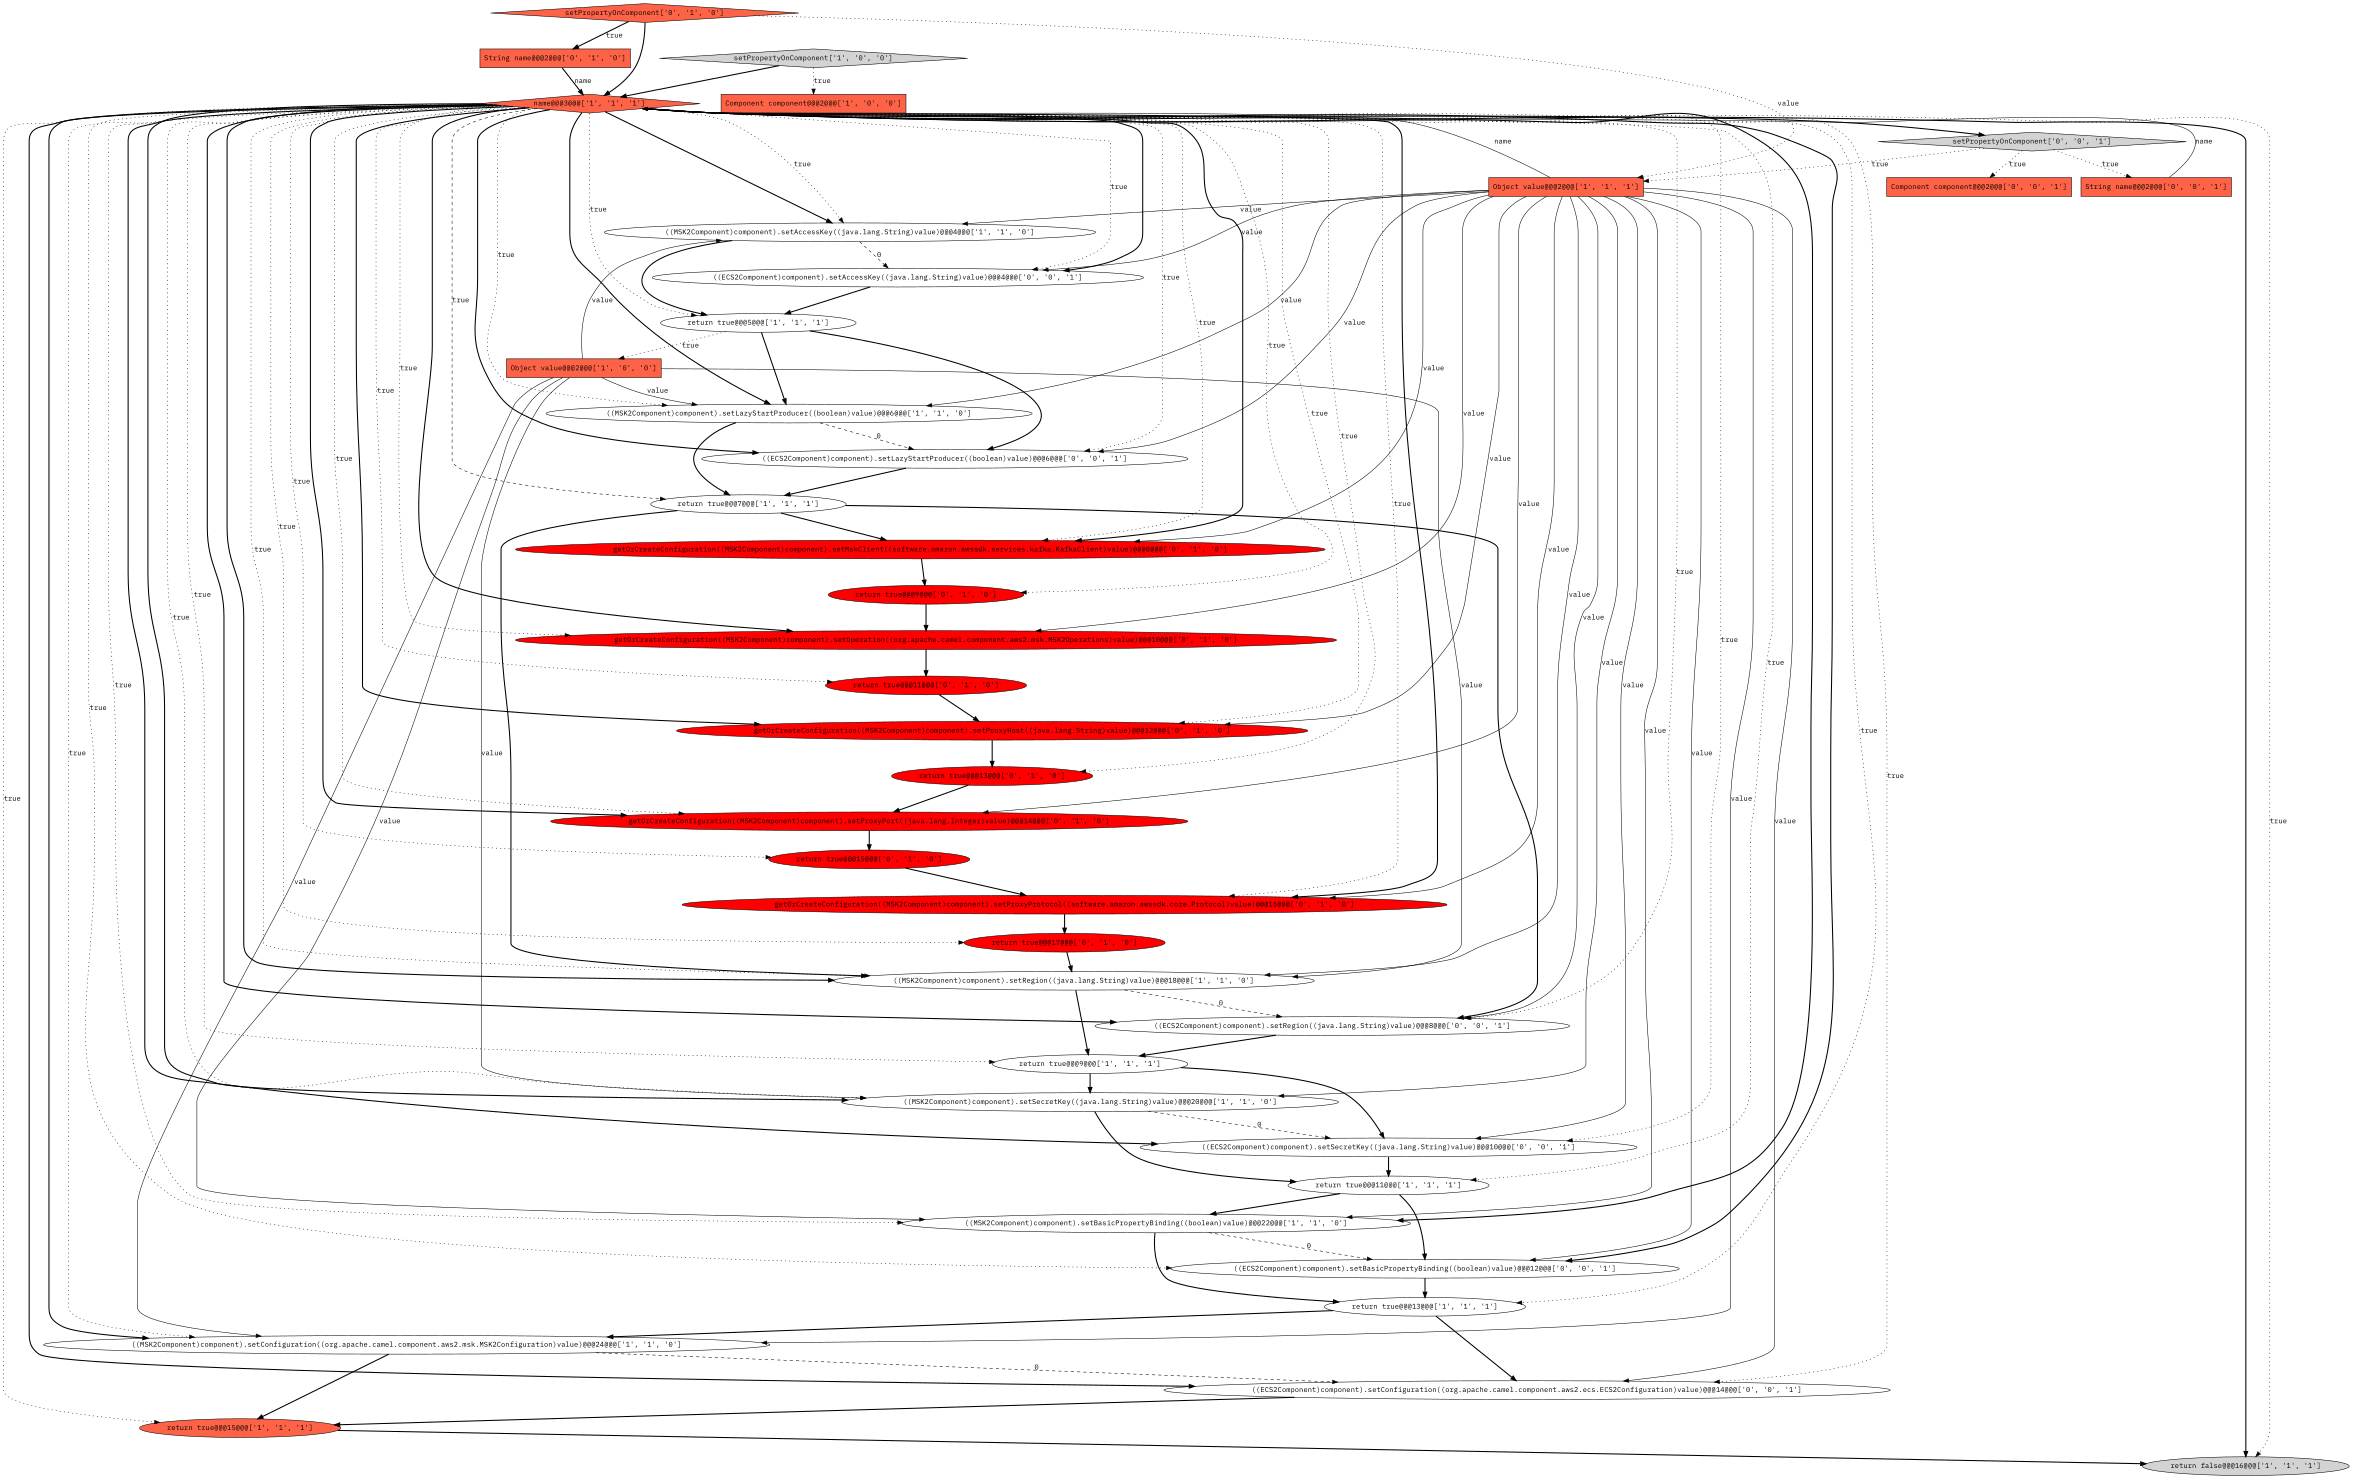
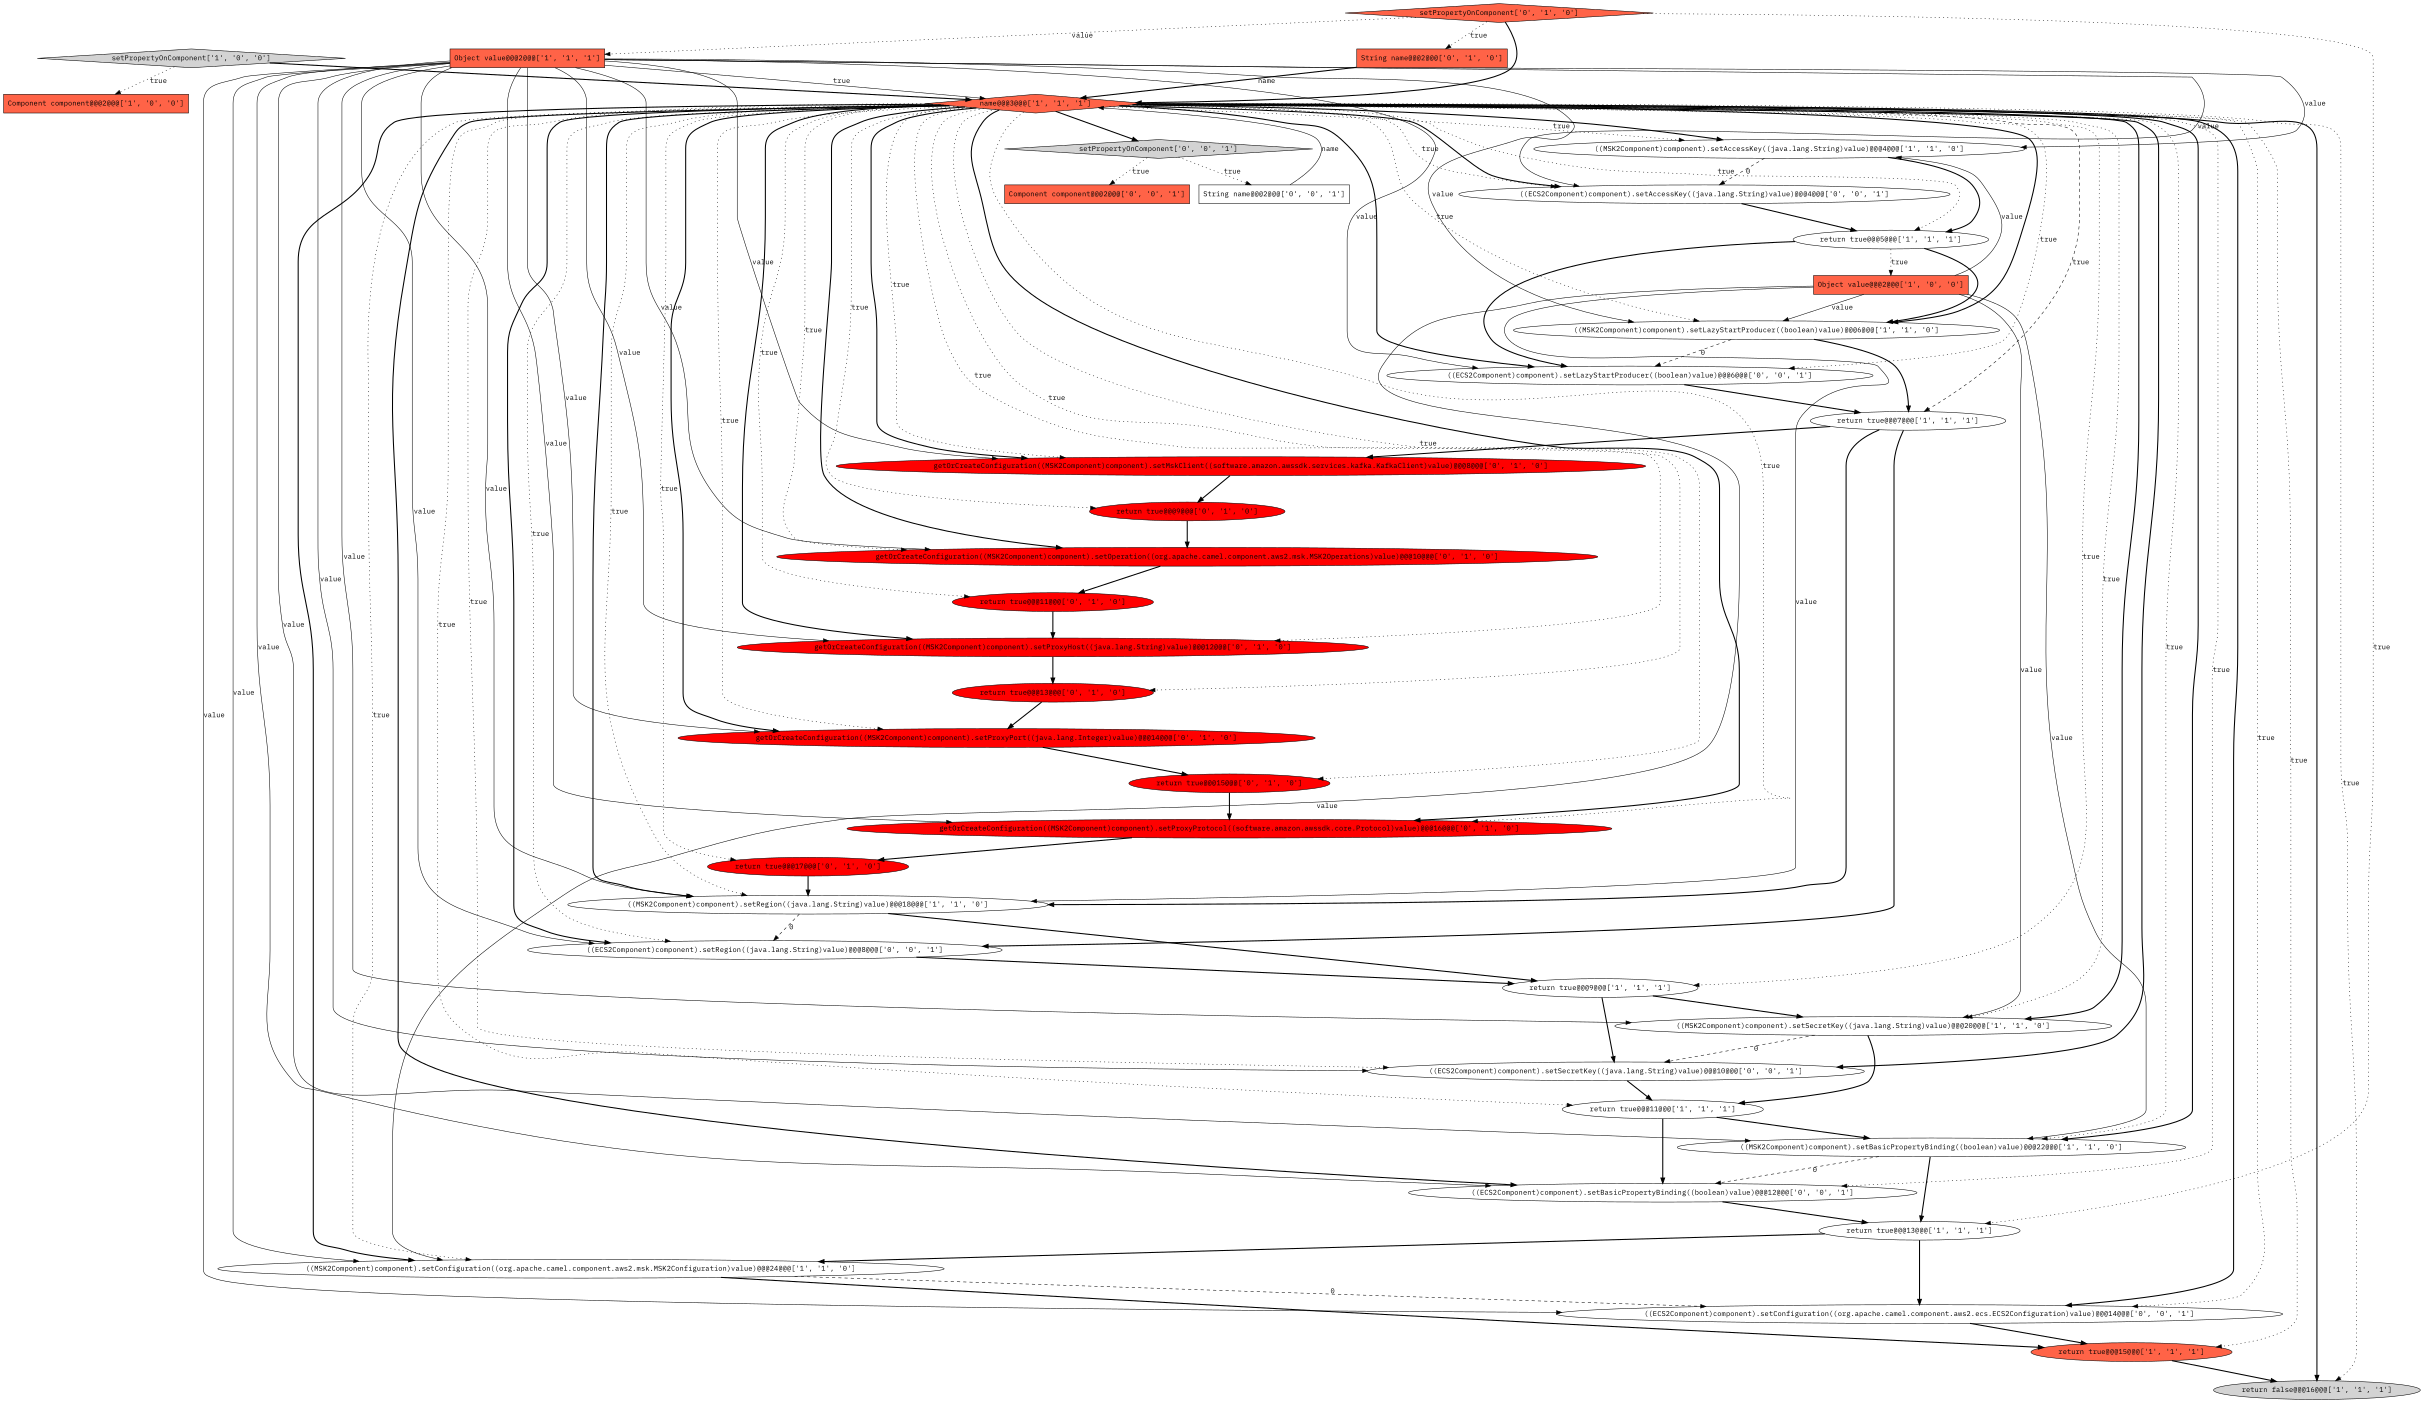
edge "setPropertyOnComponent['0', '1', '0']" -> "String name@@@2@@@['0', '1', '0']": style bold -> dotted
edge "Object value@@@2@@@['1', '1', '1']" -> "name@@@3@@@['1', '1', '1']": label "name" -> "true"
edge "setPropertyOnComponent['0', '0', '1']" -> "Object value@@@2@@@['1', '1', '1']": removed, label "true"
node "String name@@@2@@@['0', '0', '1']": fillcolor tomato -> white
edge "name@@@3@@@['1', '1', '1']" -> "return true@@@13@@@['1', '1', '1']": now "setPropertyOnComponent['0', '1', '0']" -> "return true@@@13@@@['1', '1', '1']"
